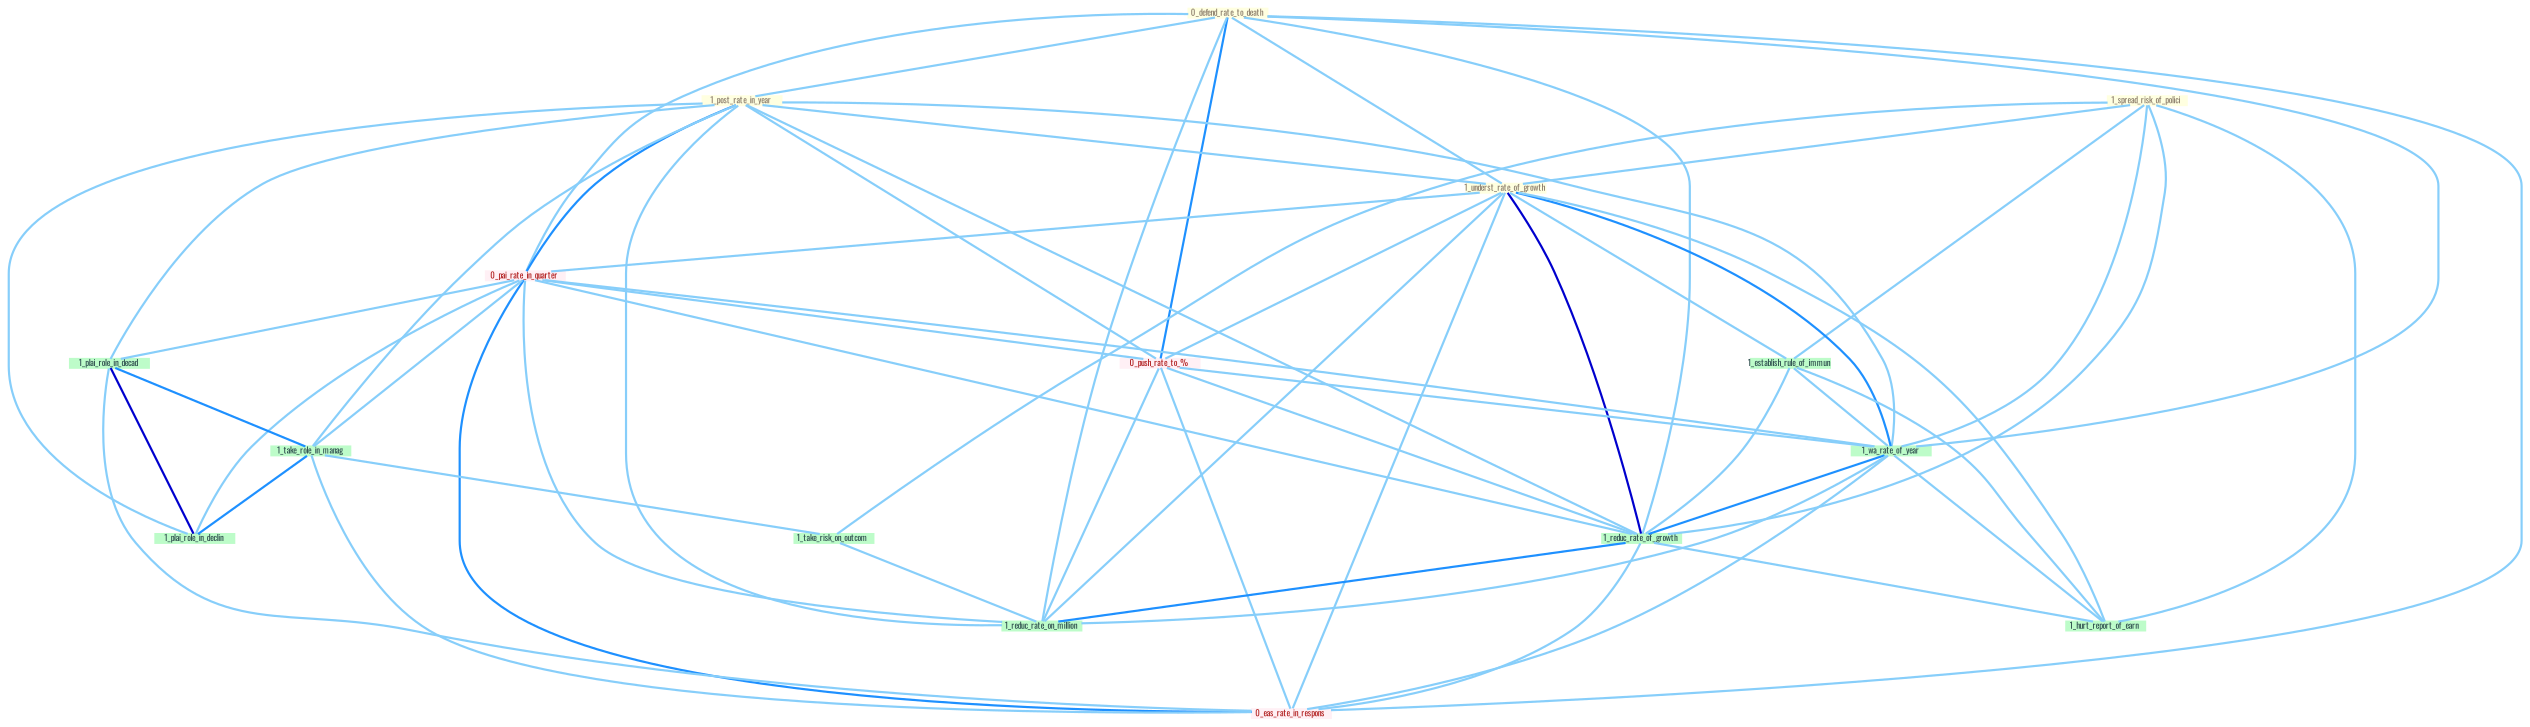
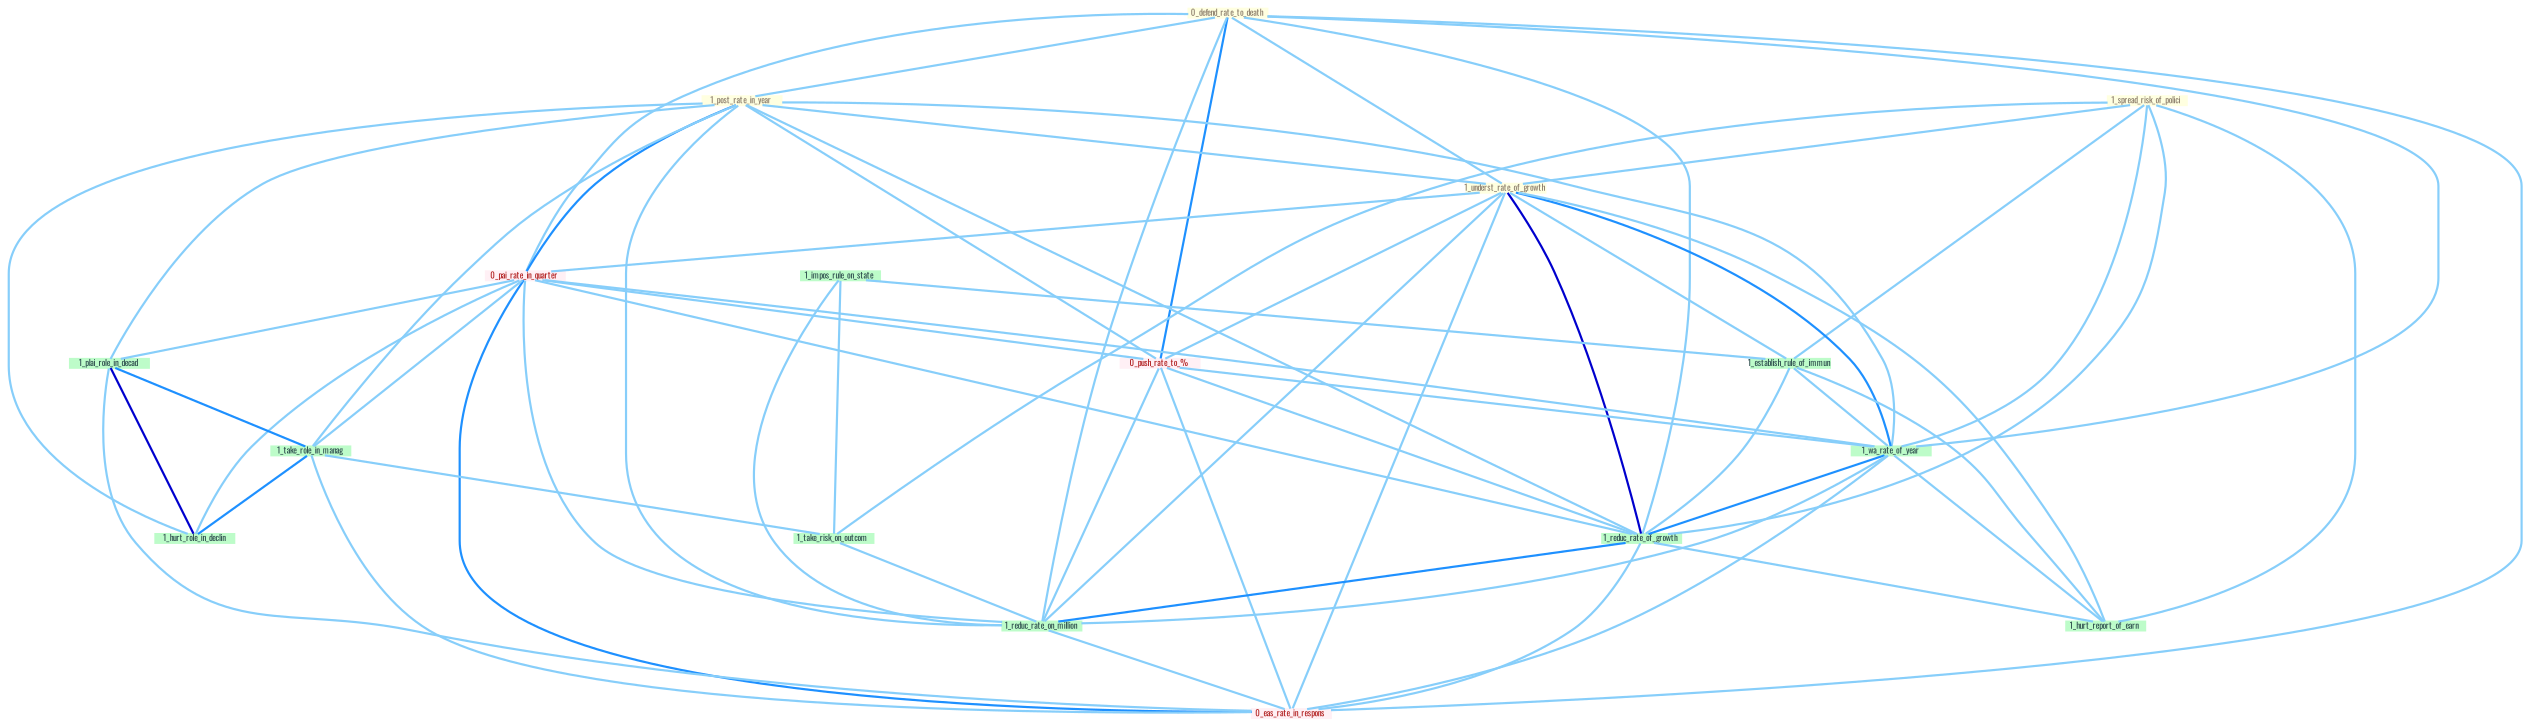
node "1_impos_rule_on_state": added
node "1_plai_role_in_declin": label "1_plai_role_in_declin" -> "1_hurt_role_in_declin"
edge "1_reduc_rate_on_million" -- "0_eas_rate_in_respons": added
